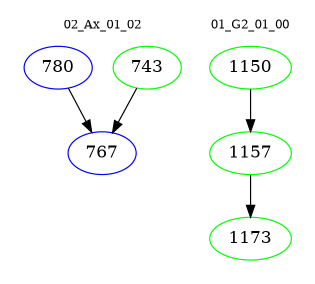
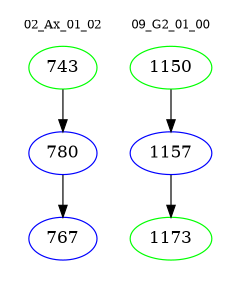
cluster "01_G2_01_00": label "01_G2_01_00" -> "09_G2_01_00"
edge "743" -> "767": now "743" -> "780"
node "1157": color green -> blue
